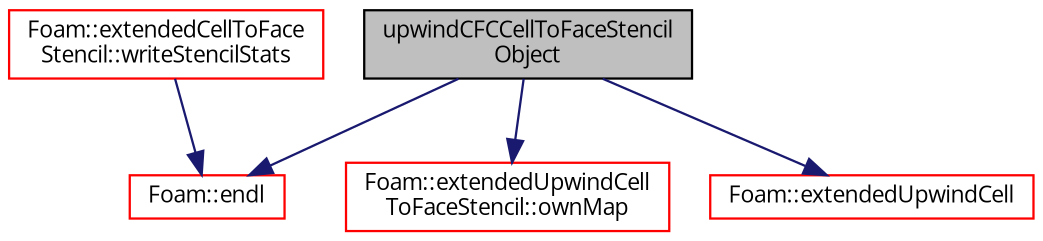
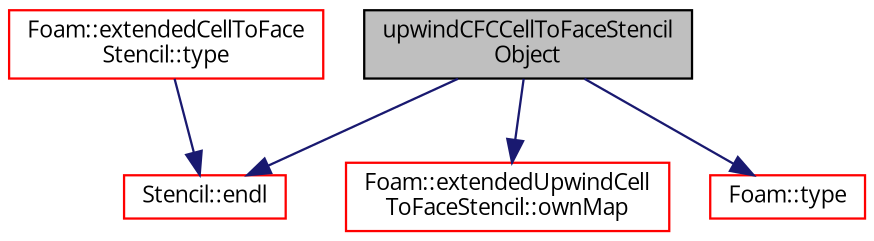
node "Foam::extendedCellToFace Stencil::writeStencilStats": label "Foam::extendedCellToFace Stencil::writeStencilStats" -> "Foam::extendedCellToFace Stencil::type"
node "Foam::endl": label "Foam::endl" -> "Stencil::endl"
node "Foam::extendedUpwindCell": label "Foam::extendedUpwindCell" -> "Foam::type"
